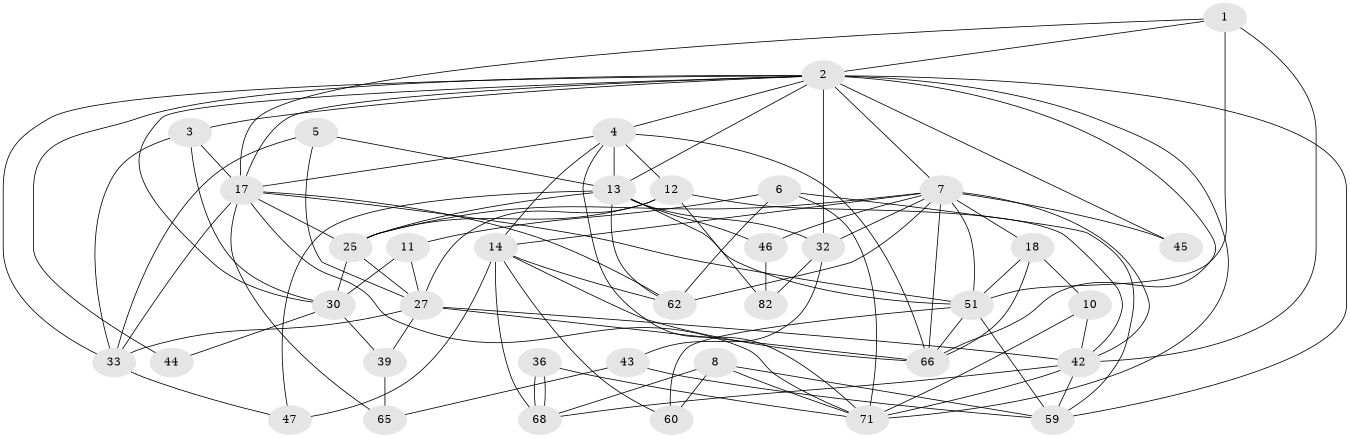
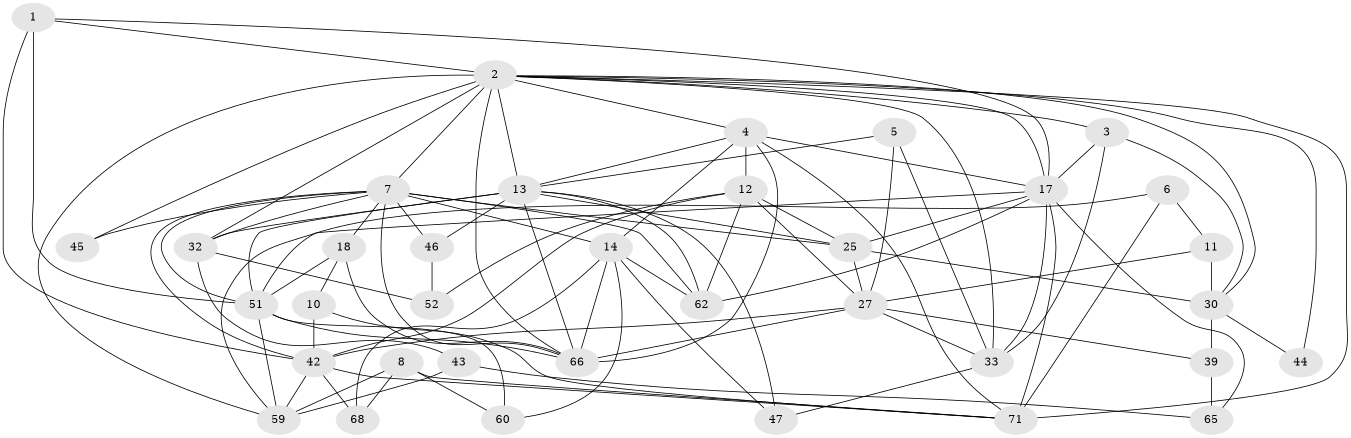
edge "6" -- "62": now "12" -- "62"
edge "13" -- "66": added
node "82": label "82" -> "52"
node "36": removed
